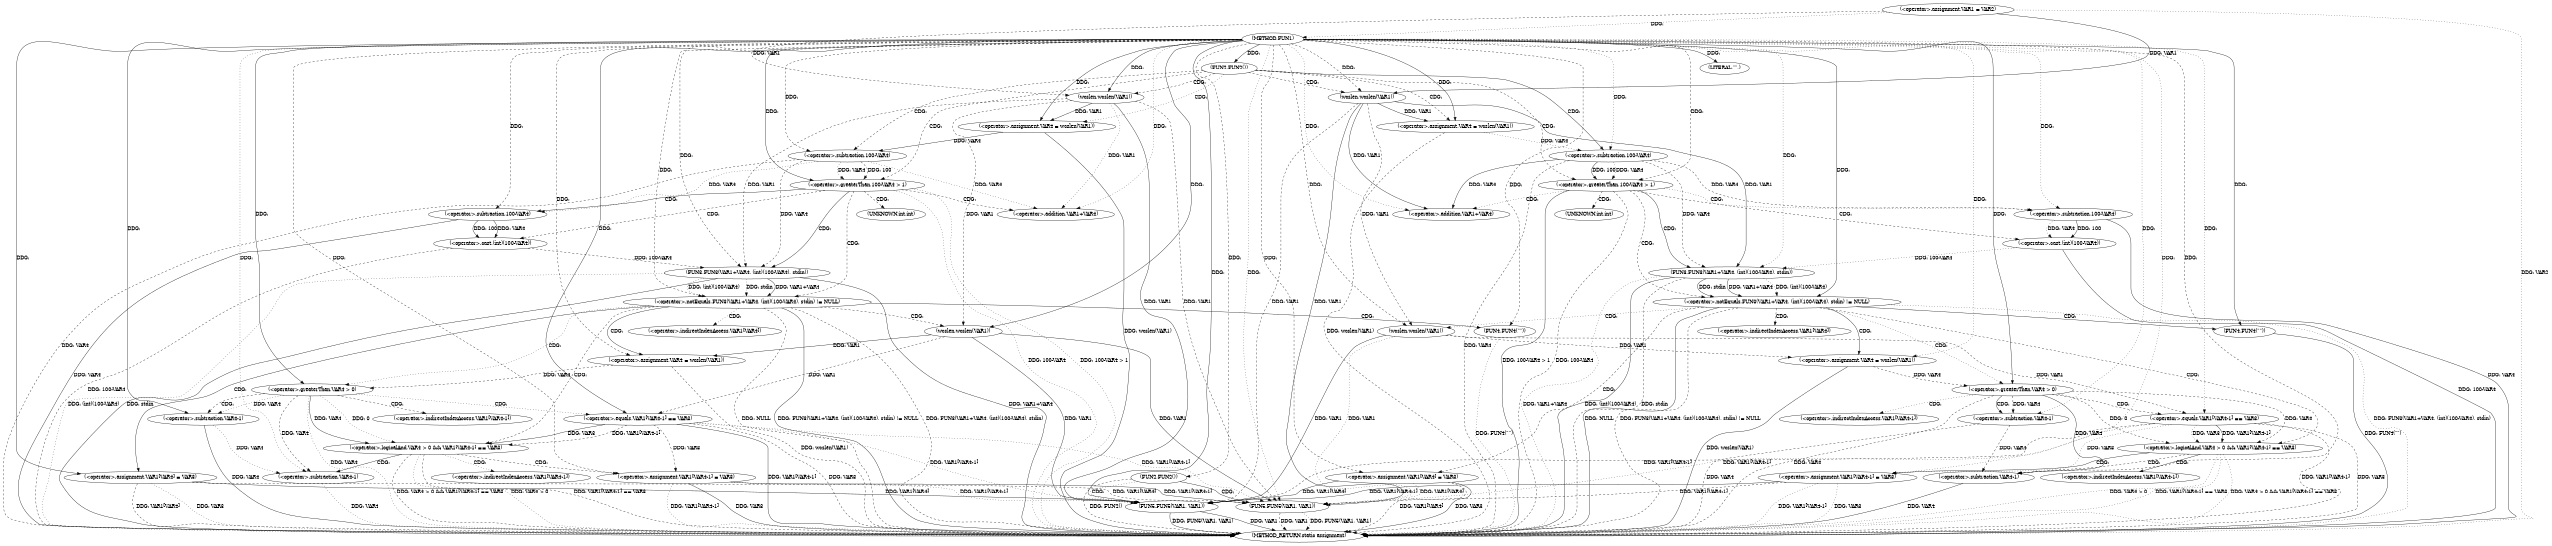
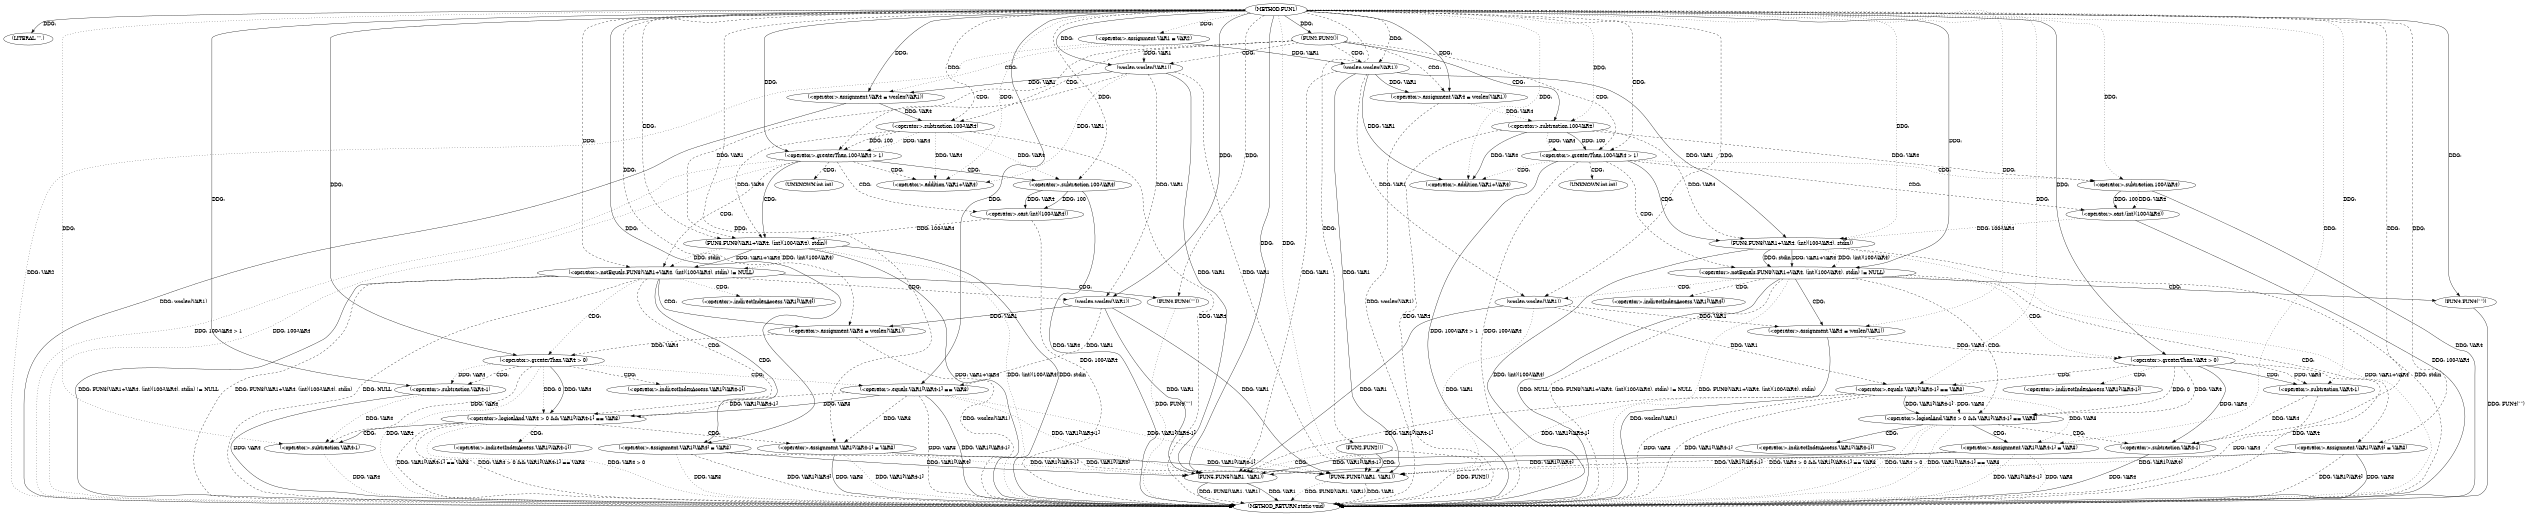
edge "(<operator>.assignment,VAR1 = VAR2)" -> "(METHOD,FUN1)": reversed
node "(METHOD_RETURN,static assignment)": label "(METHOD_RETURN,static assignment)" -> "(METHOD_RETURN,static void)"
